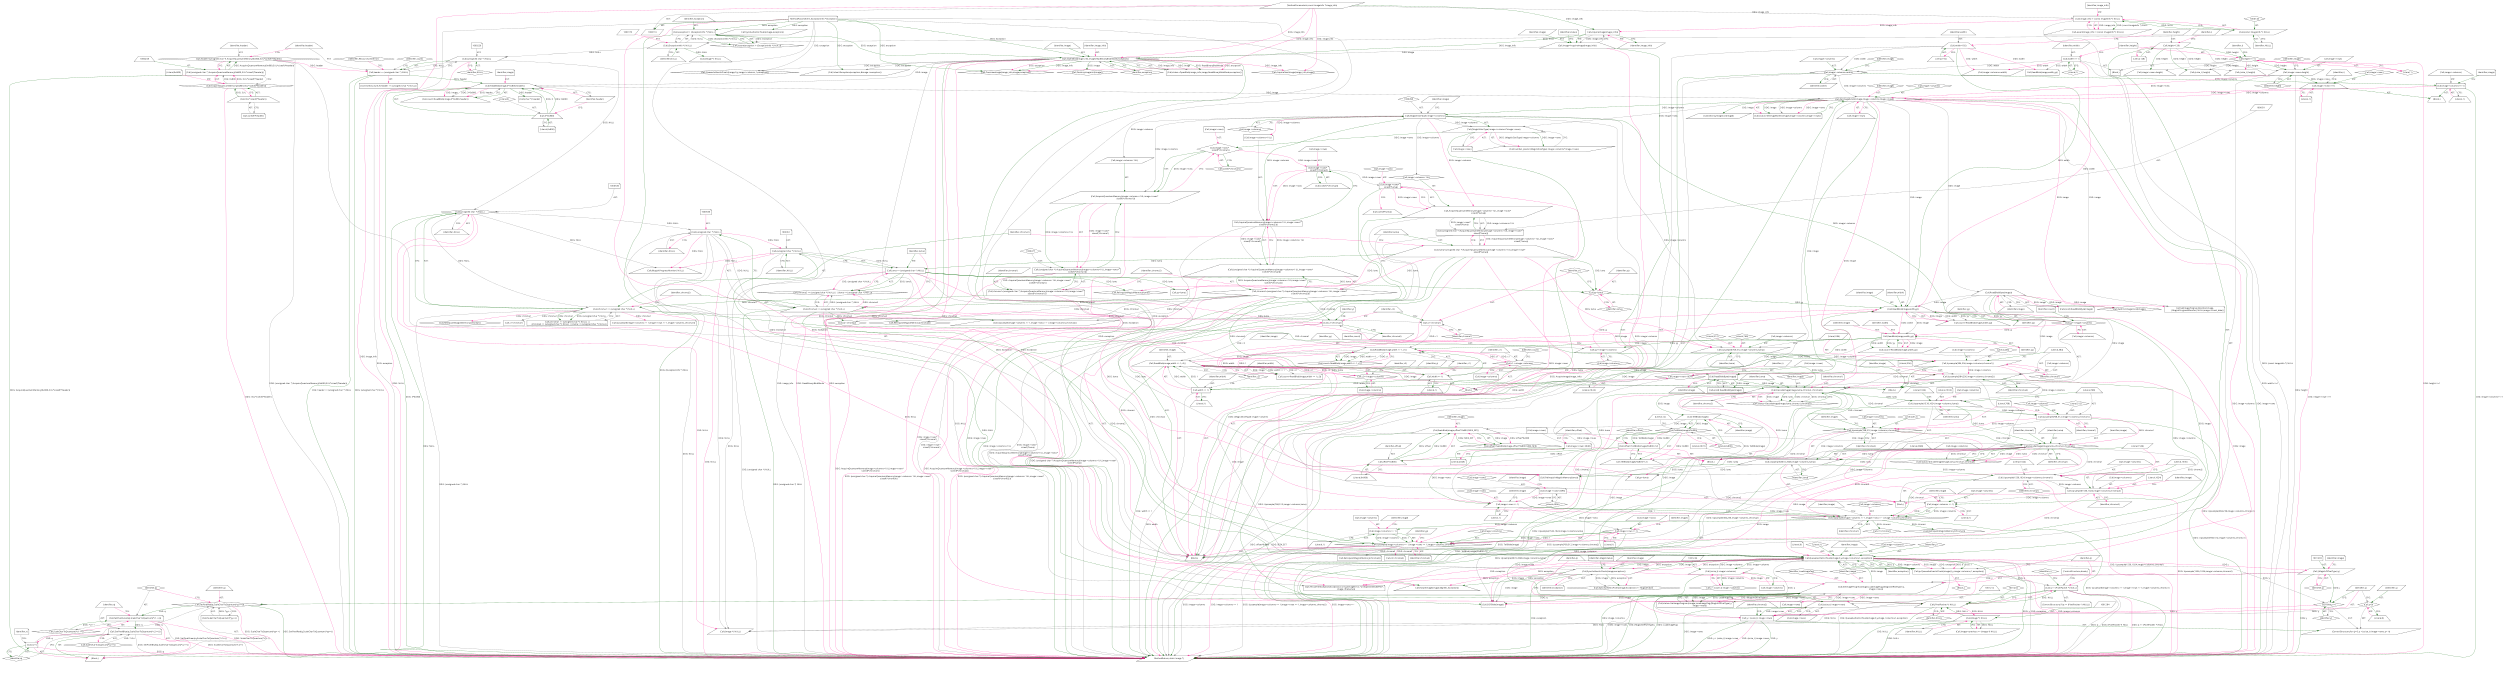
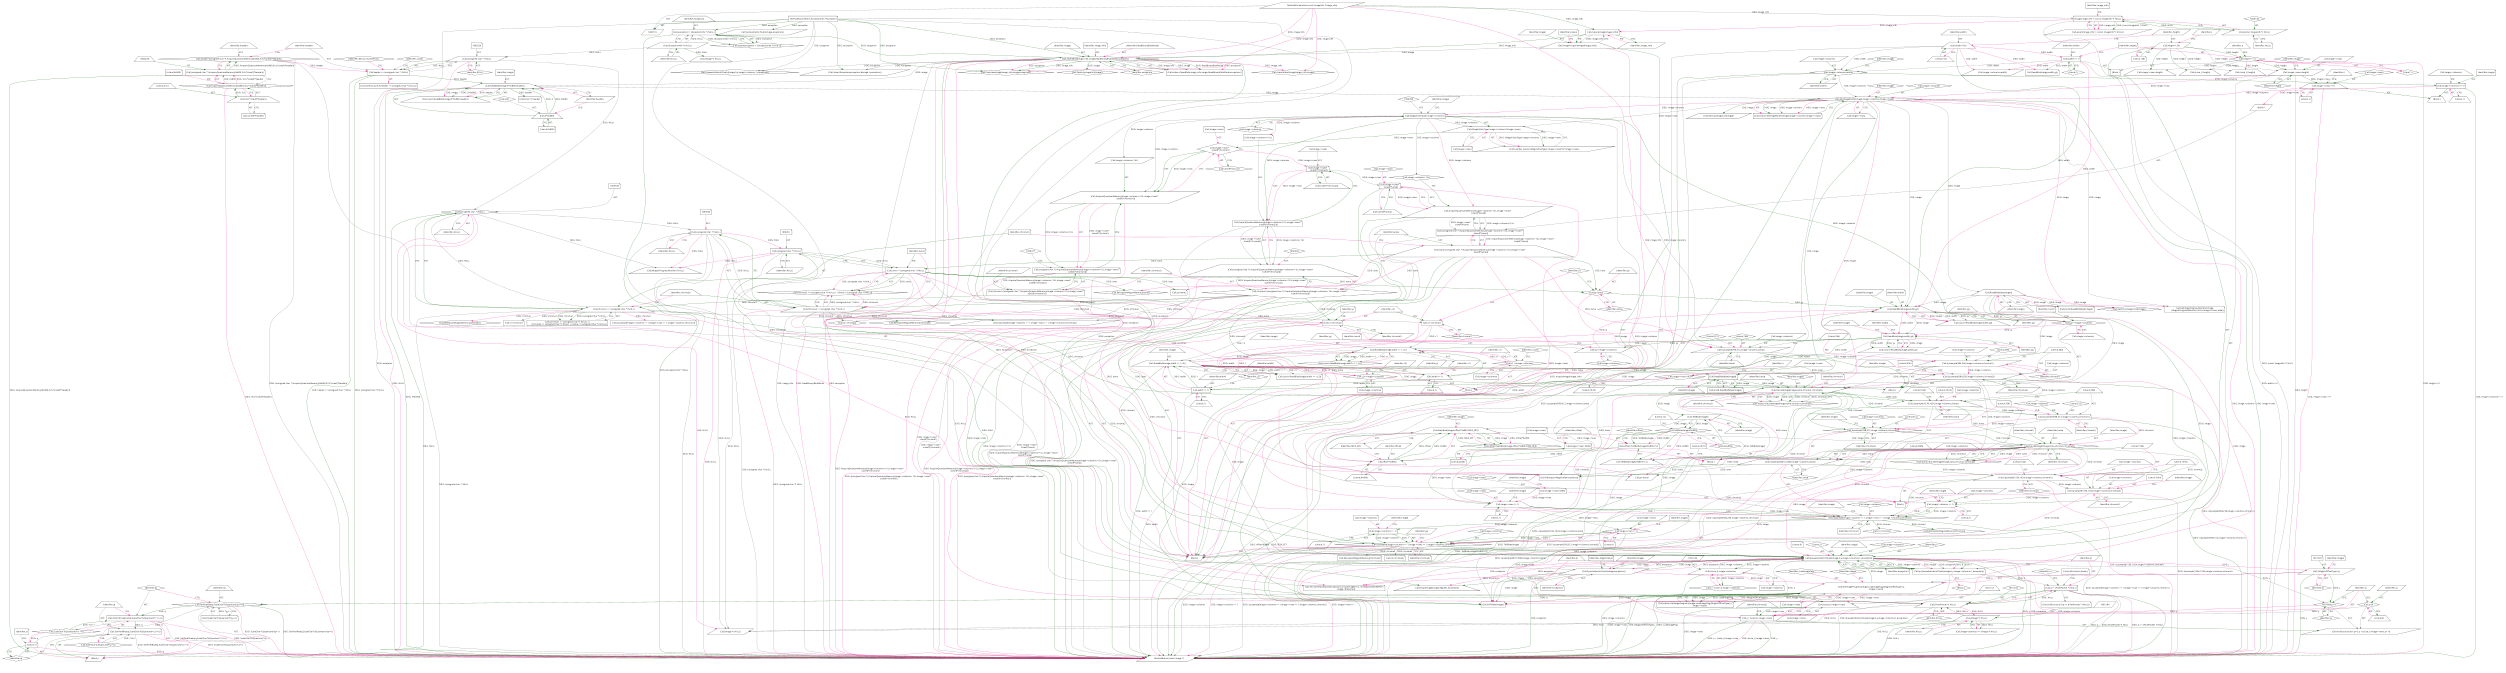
node "(Call,image_info != (const ImageInfo *) NULL)": label "(Call,image_info != (const ImageInfo *) NULL)" -> "(Image,image_info != (const ImageInfo *) NULL)"
node "1000173": removed
edge "(Call,(const ImageInfo *) NULL)" -> "(Call,(ExceptionInfo *) NULL)": removed, label "DDG: NULL"
edge "(Identifier,status)" -> "(Call,image=AcquireImage(image_info))": color darkgreen -> deeppink
node "(Identifier,ReadBinaryBlobMode)": added
edge "(Call,width=192)" -> "(Call,width<<=1)": added, label "DDG: width"
node "(Literal,3UL)": added
edge "(Call,image->rows<<=1)" -> "(Call,SetImageExtent(image,image->columns,image->rows))": now "(Call,image->rows<<=1)" -> "1000511"
edge "(Call,SetImageExtent(image,image->columns,image->rows))" -> "(Call,(MagickSizeType) image->columns)": color darkgreen -> deeppink
node "(Call,sizeof(*chroma1))": label "(Call,sizeof(*chroma1))" -> "(Call,sizeof(*static1))"
edge "(Call,sizeof(*luma))" -> "(Call,image->rows* sizeof(*luma))": added, label "AST:"
node "1000494": added
edge "(MethodParameterIn,const ImageInfo *image_info)" -> "(MethodReturn,static Image *)": now "(MethodParameterIn,const ImageInfo *image_info)" -> "(Call,offset*0x800)"
edge "(Call,chroma1 == (unsigned char *) NULL)" -> "(Call,Upsample(384,256,image->columns,chroma1))": now "(Call,chroma1 == (unsigned char *) NULL)" -> "(Call,Upsample(1536,1024,image->columns,luma))"
edge "(MethodParameterIn,ExceptionInfo *exception)" -> "(Call,RotateImage(image,degrees,exception))": removed, label "DDG: exception"
edge "(Call,(MagickSizeType) image->columns*image->rows)" -> "(MethodReturn,static Image *)": removed, label "DDG: (MagickSizeType) image->columns"
edge "(Call,Upsample(768,512,image->columns,luma))" -> "(MethodReturn,static Image *)": now "(Call,Upsample(768,512,image->columns,luma))" -> "(Call,offset*0x800)"
edge "(Call,Upsample(768,512,image->columns,chroma2))" -> "(Call,Upsample(3072,2048,image->columns,luma))": now "(Call,Upsample(384,256,image->columns,chroma2))" -> "(Call,Upsample(3072,2048,image->columns,luma))"
node "(Identifier,SEEK_SET)": added
edge "(Call,offset=TellBlob(image)/0x800+12)" -> "(Call,TellBlob(image)/0x800+12)": now "(Literal,3072)" -> "(Call,TellBlob(image)/0x800+12)"
node "(Literal,4096)": removed
edge "(Call,ReadBlob(image,width >> 1,c2))" -> "(Call,EOFBlob(image))": added, label "DDG: image"
edge "(Call,Upsample(3072,2048,image->columns,luma))" -> "(MethodReturn,static Image *)": color darkgreen -> deeppink
node "(Call,SyncAuthenticPixels(image,exception) == MagickFalse)": removed
edge "(Call,y < (ssize_t) image->rows)" -> "(Call,(ssize_t) image->rows)": color darkgreen -> deeppink
node "(Call,SetPixelGreen(q,ScaleCharToQuantum(*c1++)))": label "(Call,SetPixelGreen(q,ScaleCharToQuantum(*c1++)))" -> "(Call,InheritException(q,ScaleCharToQuantum(*c1++)))"
edge "(Call,SetPixelBlue(q,ScaleCharToQuantum(*c2++)))" -> "(Call,q++)": now "(Call,ScaleCharToQuantum(*c1++))" -> "(Call,q++)"
edge "(Call,chroma2 == (unsigned char *) NULL)" -> "(MethodReturn,static Image *)": color darkgreen -> deeppink
